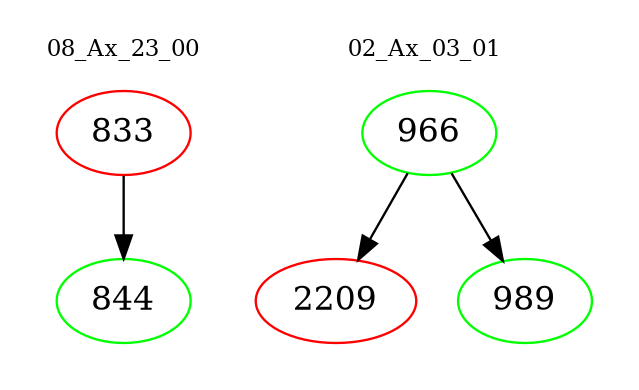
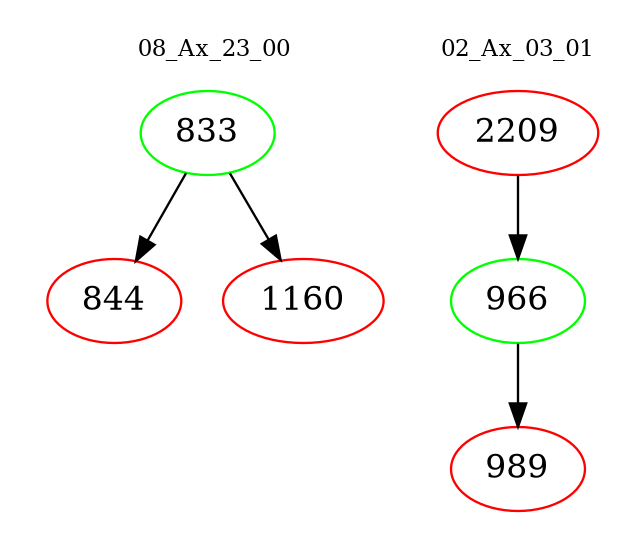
node "833": color red -> green
edge "966" -> "2209": reversed
node "844": color green -> red
node "1160": added
node "989": color green -> red
